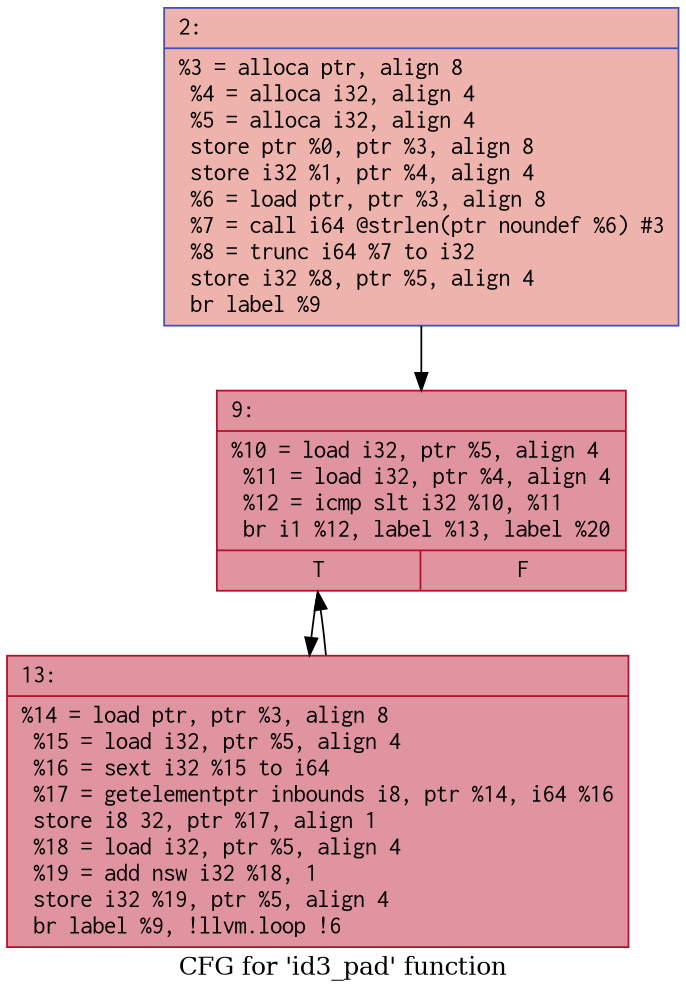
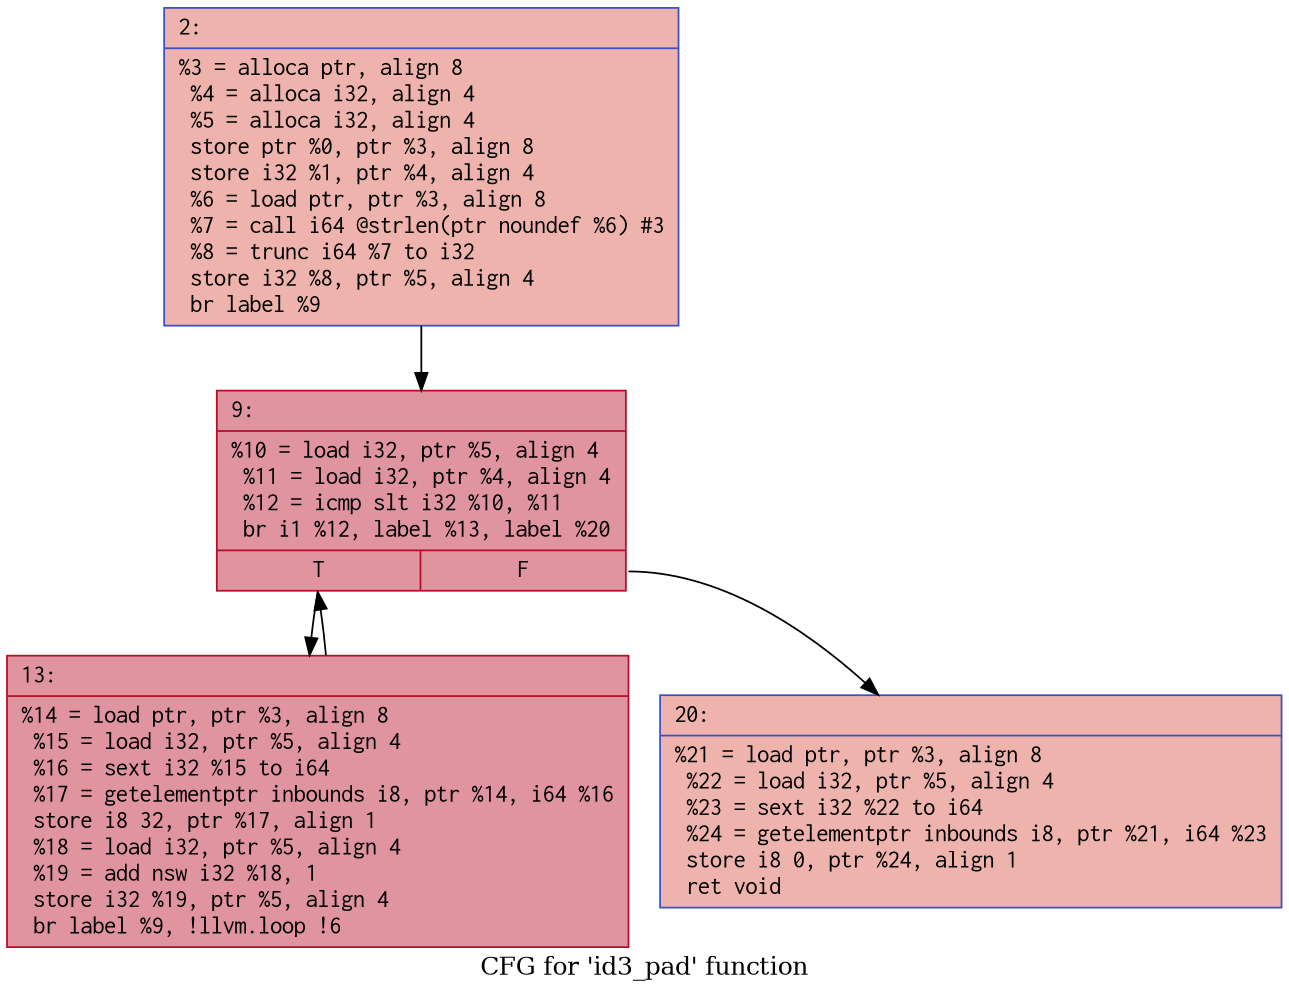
node "20:": added
